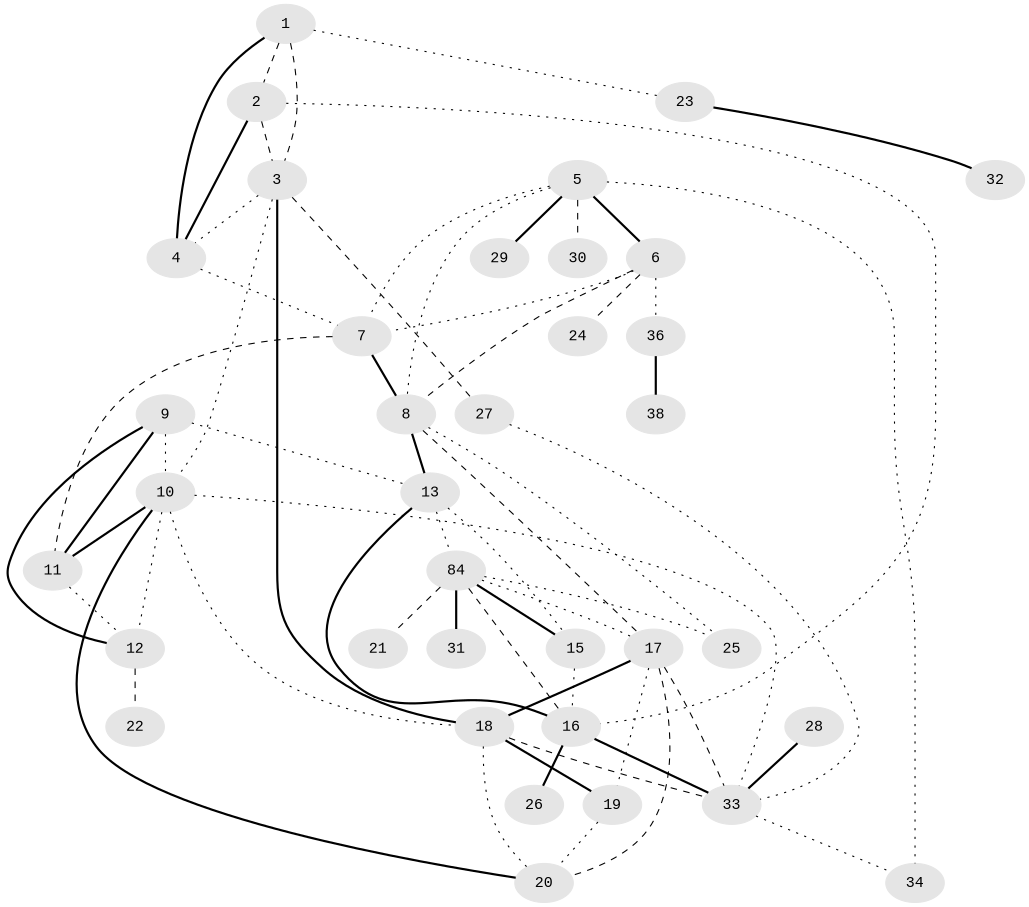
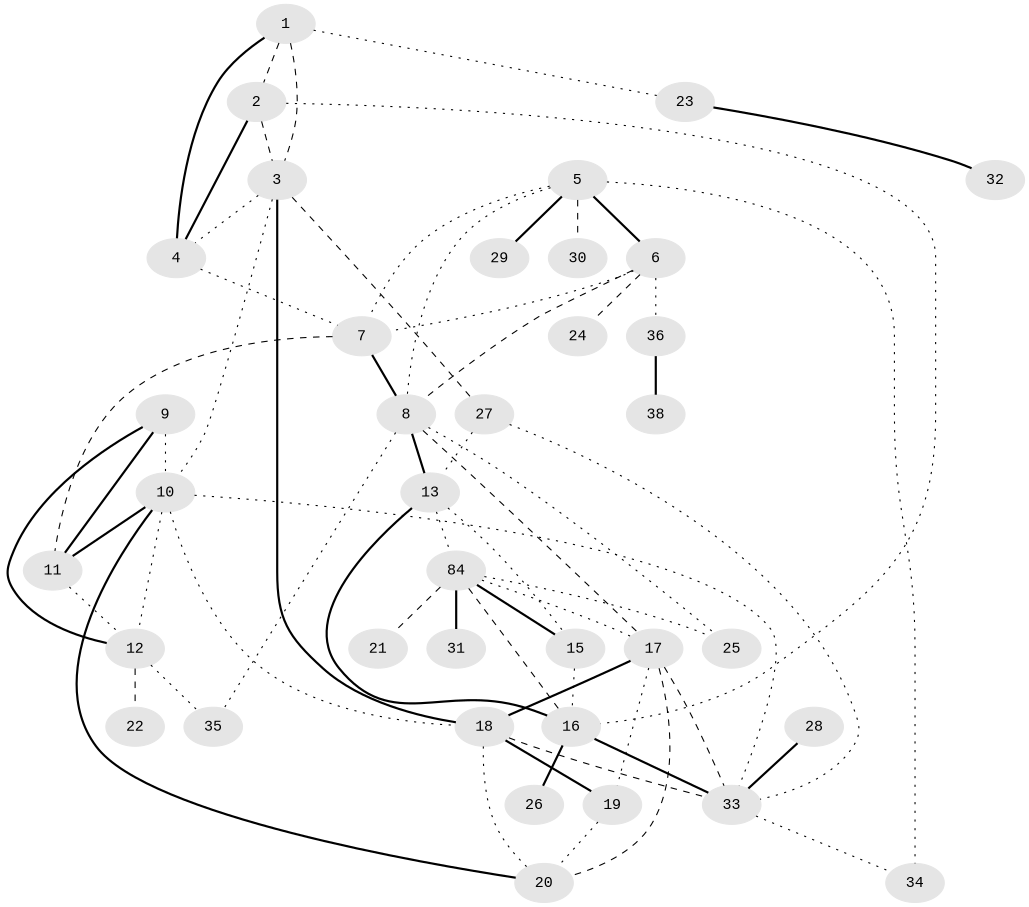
edge "9" -- "13": now "27" -- "13"
node "35": added
